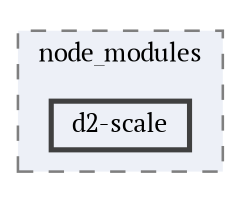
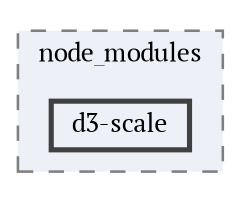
node "d2-scale": label "d2-scale" -> "d3-scale"
